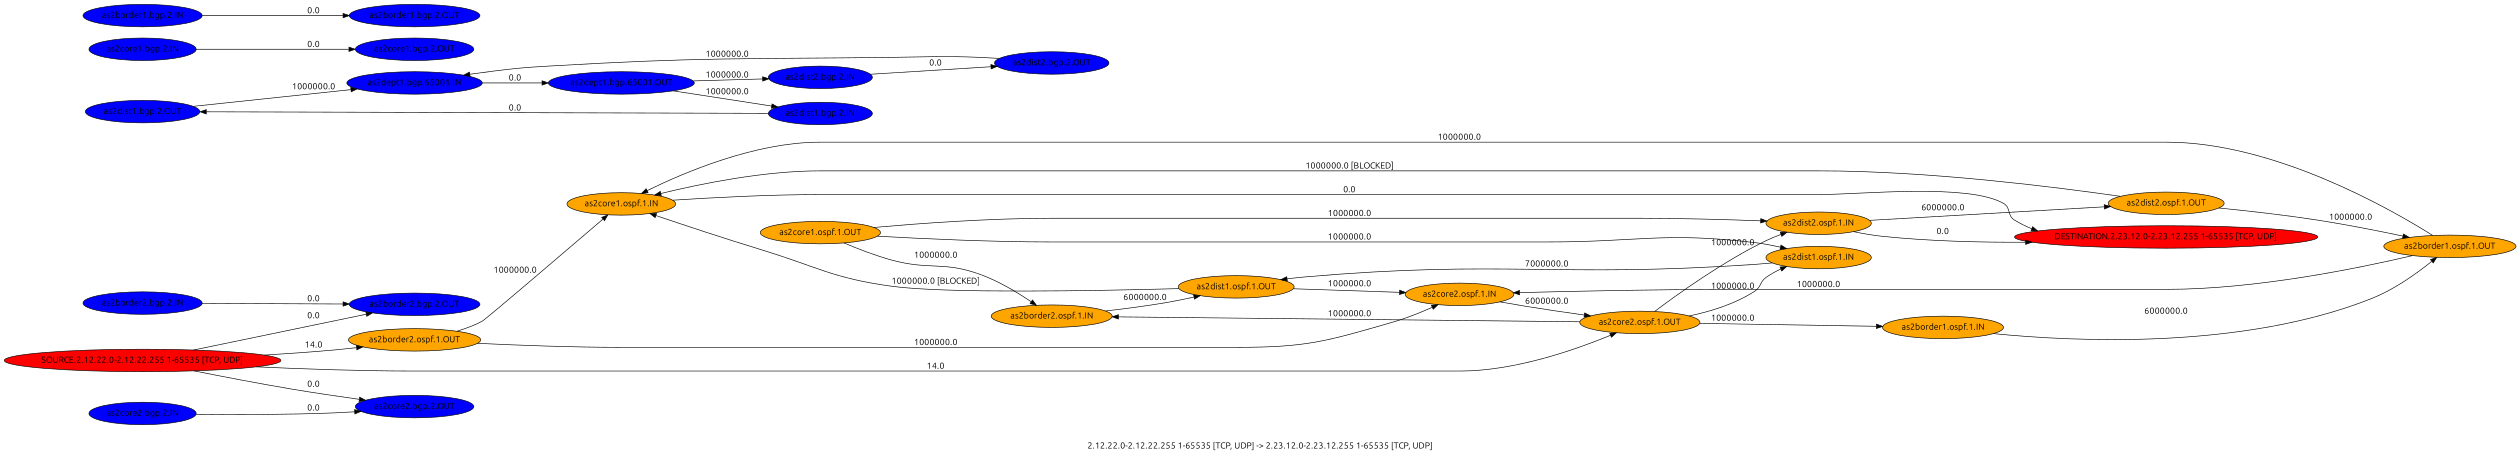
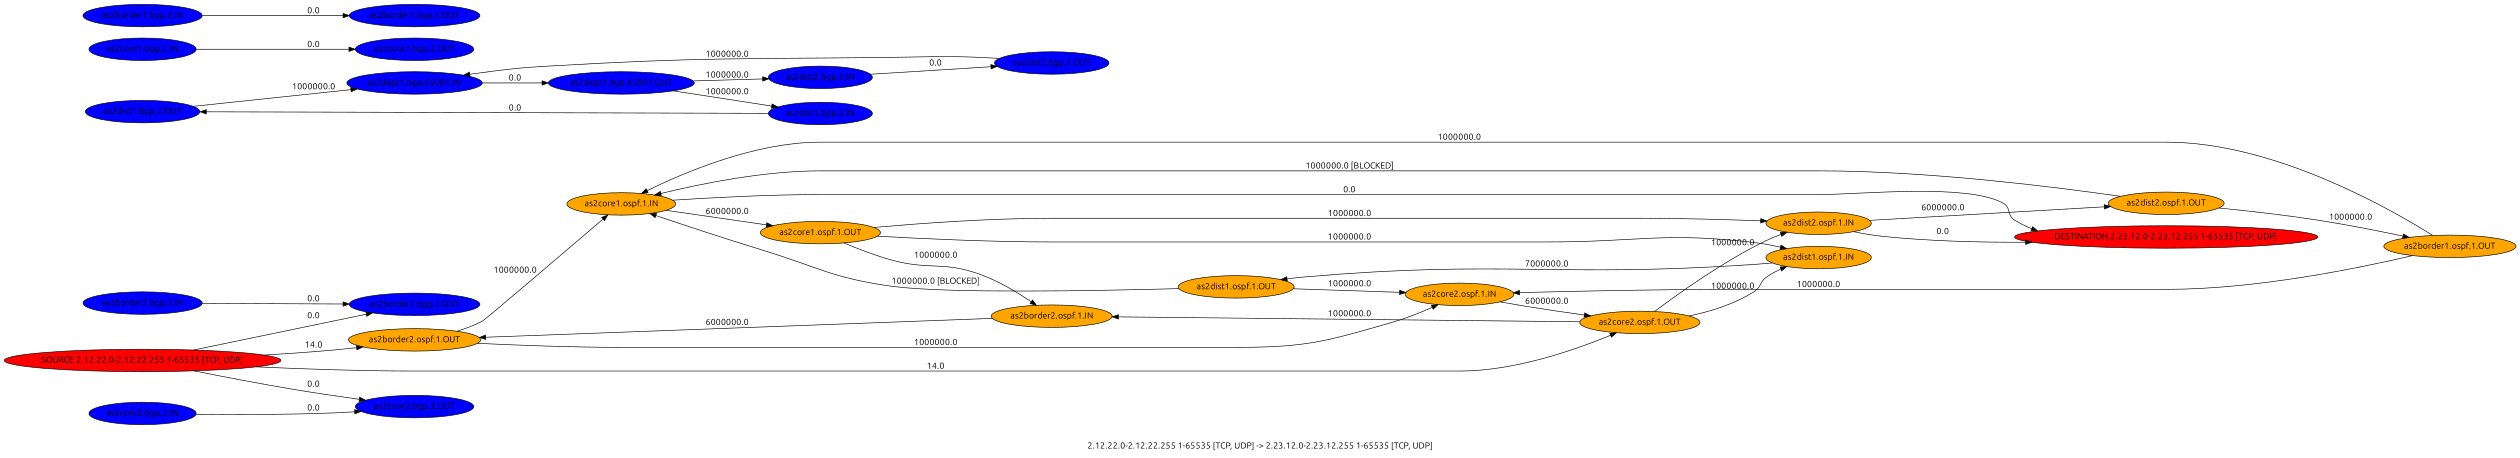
edge "as2core1.ospf.1.IN" -> "as2core1.ospf.1.OUT": added, label "6000000.0"
edge "as2border2.ospf.1.IN" -> "as2dist1.ospf.1.OUT": now "as2border2.ospf.1.IN" -> "as2border2.ospf.1.OUT"
node "as2border1.ospf.1.IN": removed
